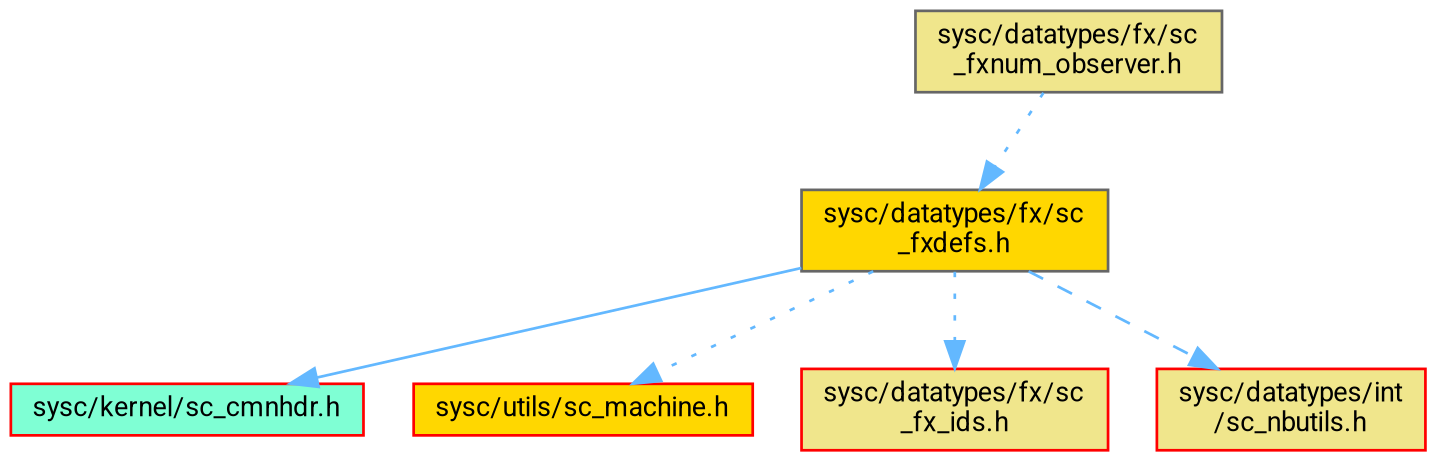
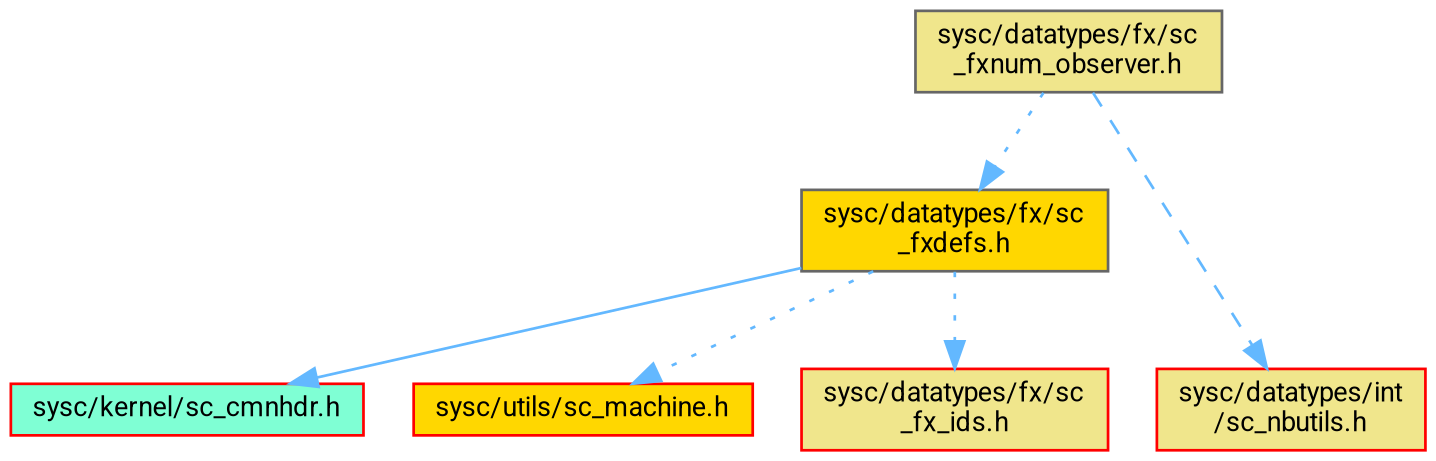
edge "sysc/datatypes/fx/sc _fxdefs.h" -> "sysc/datatypes/int /sc_nbutils.h": now "sysc/datatypes/fx/sc _fxnum_observer.h" -> "sysc/datatypes/int /sc_nbutils.h"
